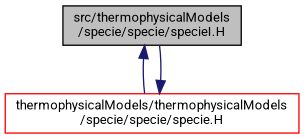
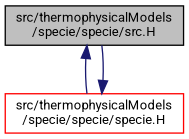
node "src/thermophysicalModels /specie/specie/specieI.H": label "src/thermophysicalModels /specie/specie/specieI.H" -> "src/thermophysicalModels /specie/specie/src.H"
node "thermophysicalModels/thermophysicalModels /specie/specie/specie.H": label "thermophysicalModels/thermophysicalModels /specie/specie/specie.H" -> "src/thermophysicalModels /specie/specie/specie.H"
